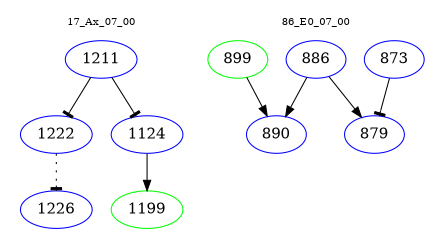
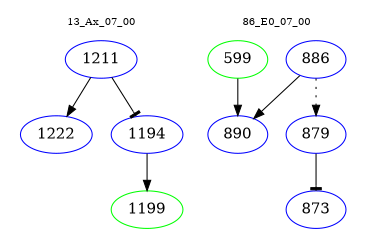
cluster "17_Ax_07_00": label "17_Ax_07_00" -> "13_Ax_07_00"
node "899": label "899" -> "599"
edge "886" -> "879": style solid -> dotted
edge "873" -> "879": reversed
edge "1211" -> "1222": arrowhead tee -> normal
node "1124": label "1124" -> "1194"
node "1226": removed
